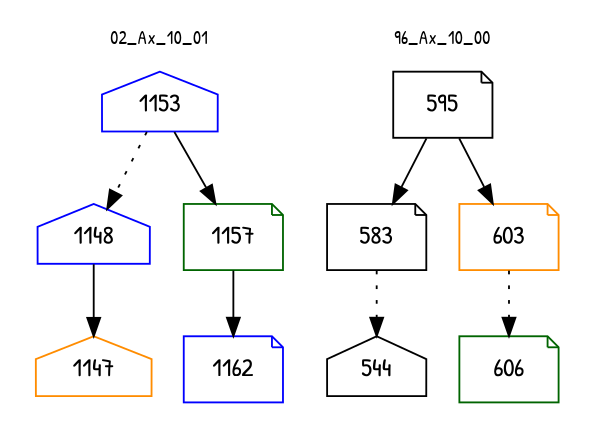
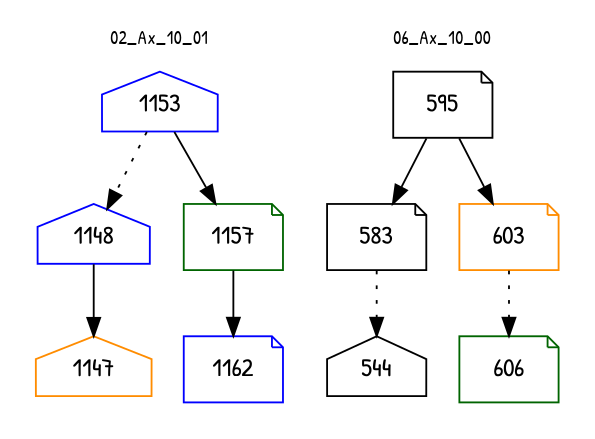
cluster "96_Ax_10_00": label "96_Ax_10_00" -> "06_Ax_10_00"
